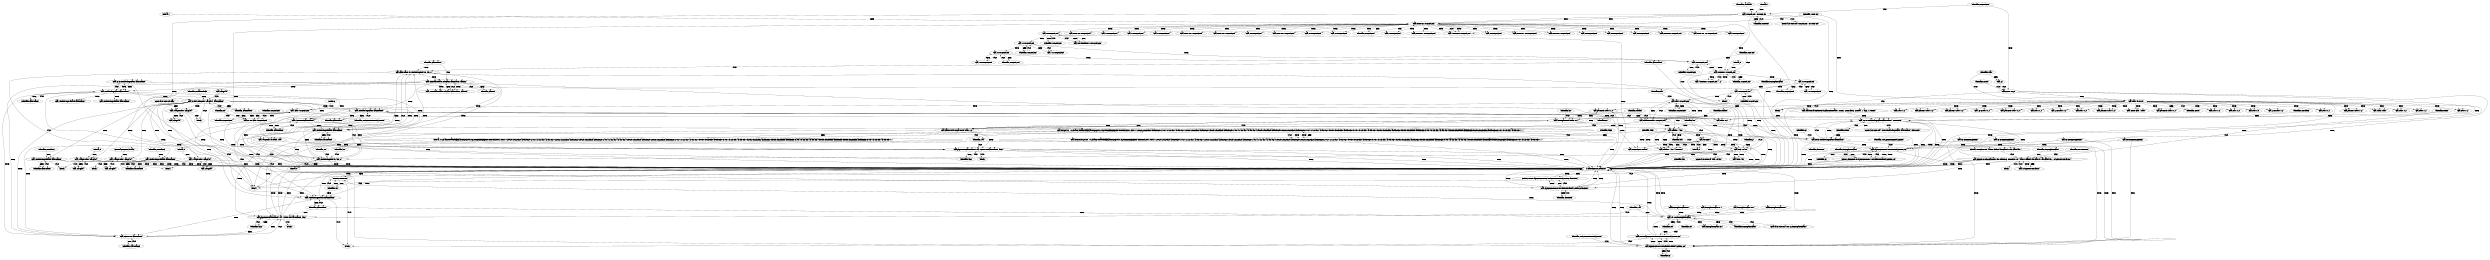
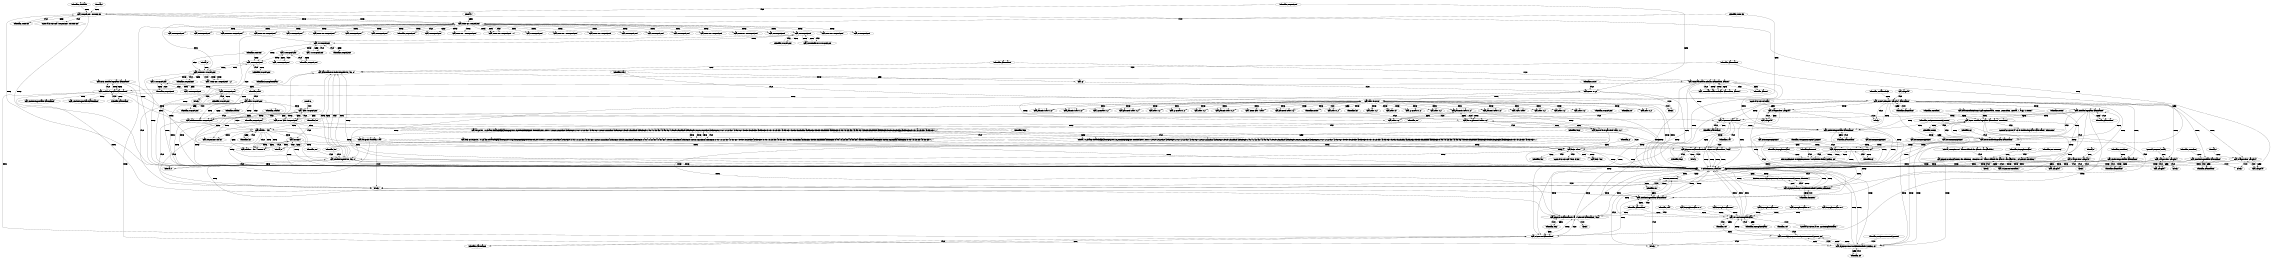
node "(Call,hash2 = len = parse_uiv(start + 2))": label "(Call,hash2 = len = parse_uiv(start + 2))" -> "(Call,len2 = len = parse_uiv(start + 2))"
edge "(Call,len == 0)" -> "(Call,YYCURSOR += len)": removed, label "DDG:"
node "(Call,object_common1(ENTRY_PASSTHRU, ce))": label "(Call,object_common1(ENTRY_PASSTHRU, ce))" -> "(Call,object_common1(UNSERIALIZE_PASSTHRU, ce))"
edge "(Call,ret = object_custom(UNSERIALIZE_PASSTHRU, ce))" -> "(MethodReturn,static int)": removed, label "DDG:"
edge "(Call,ret && incomplete_class)" -> "(Call,incomplete_class = 0)": reversed
